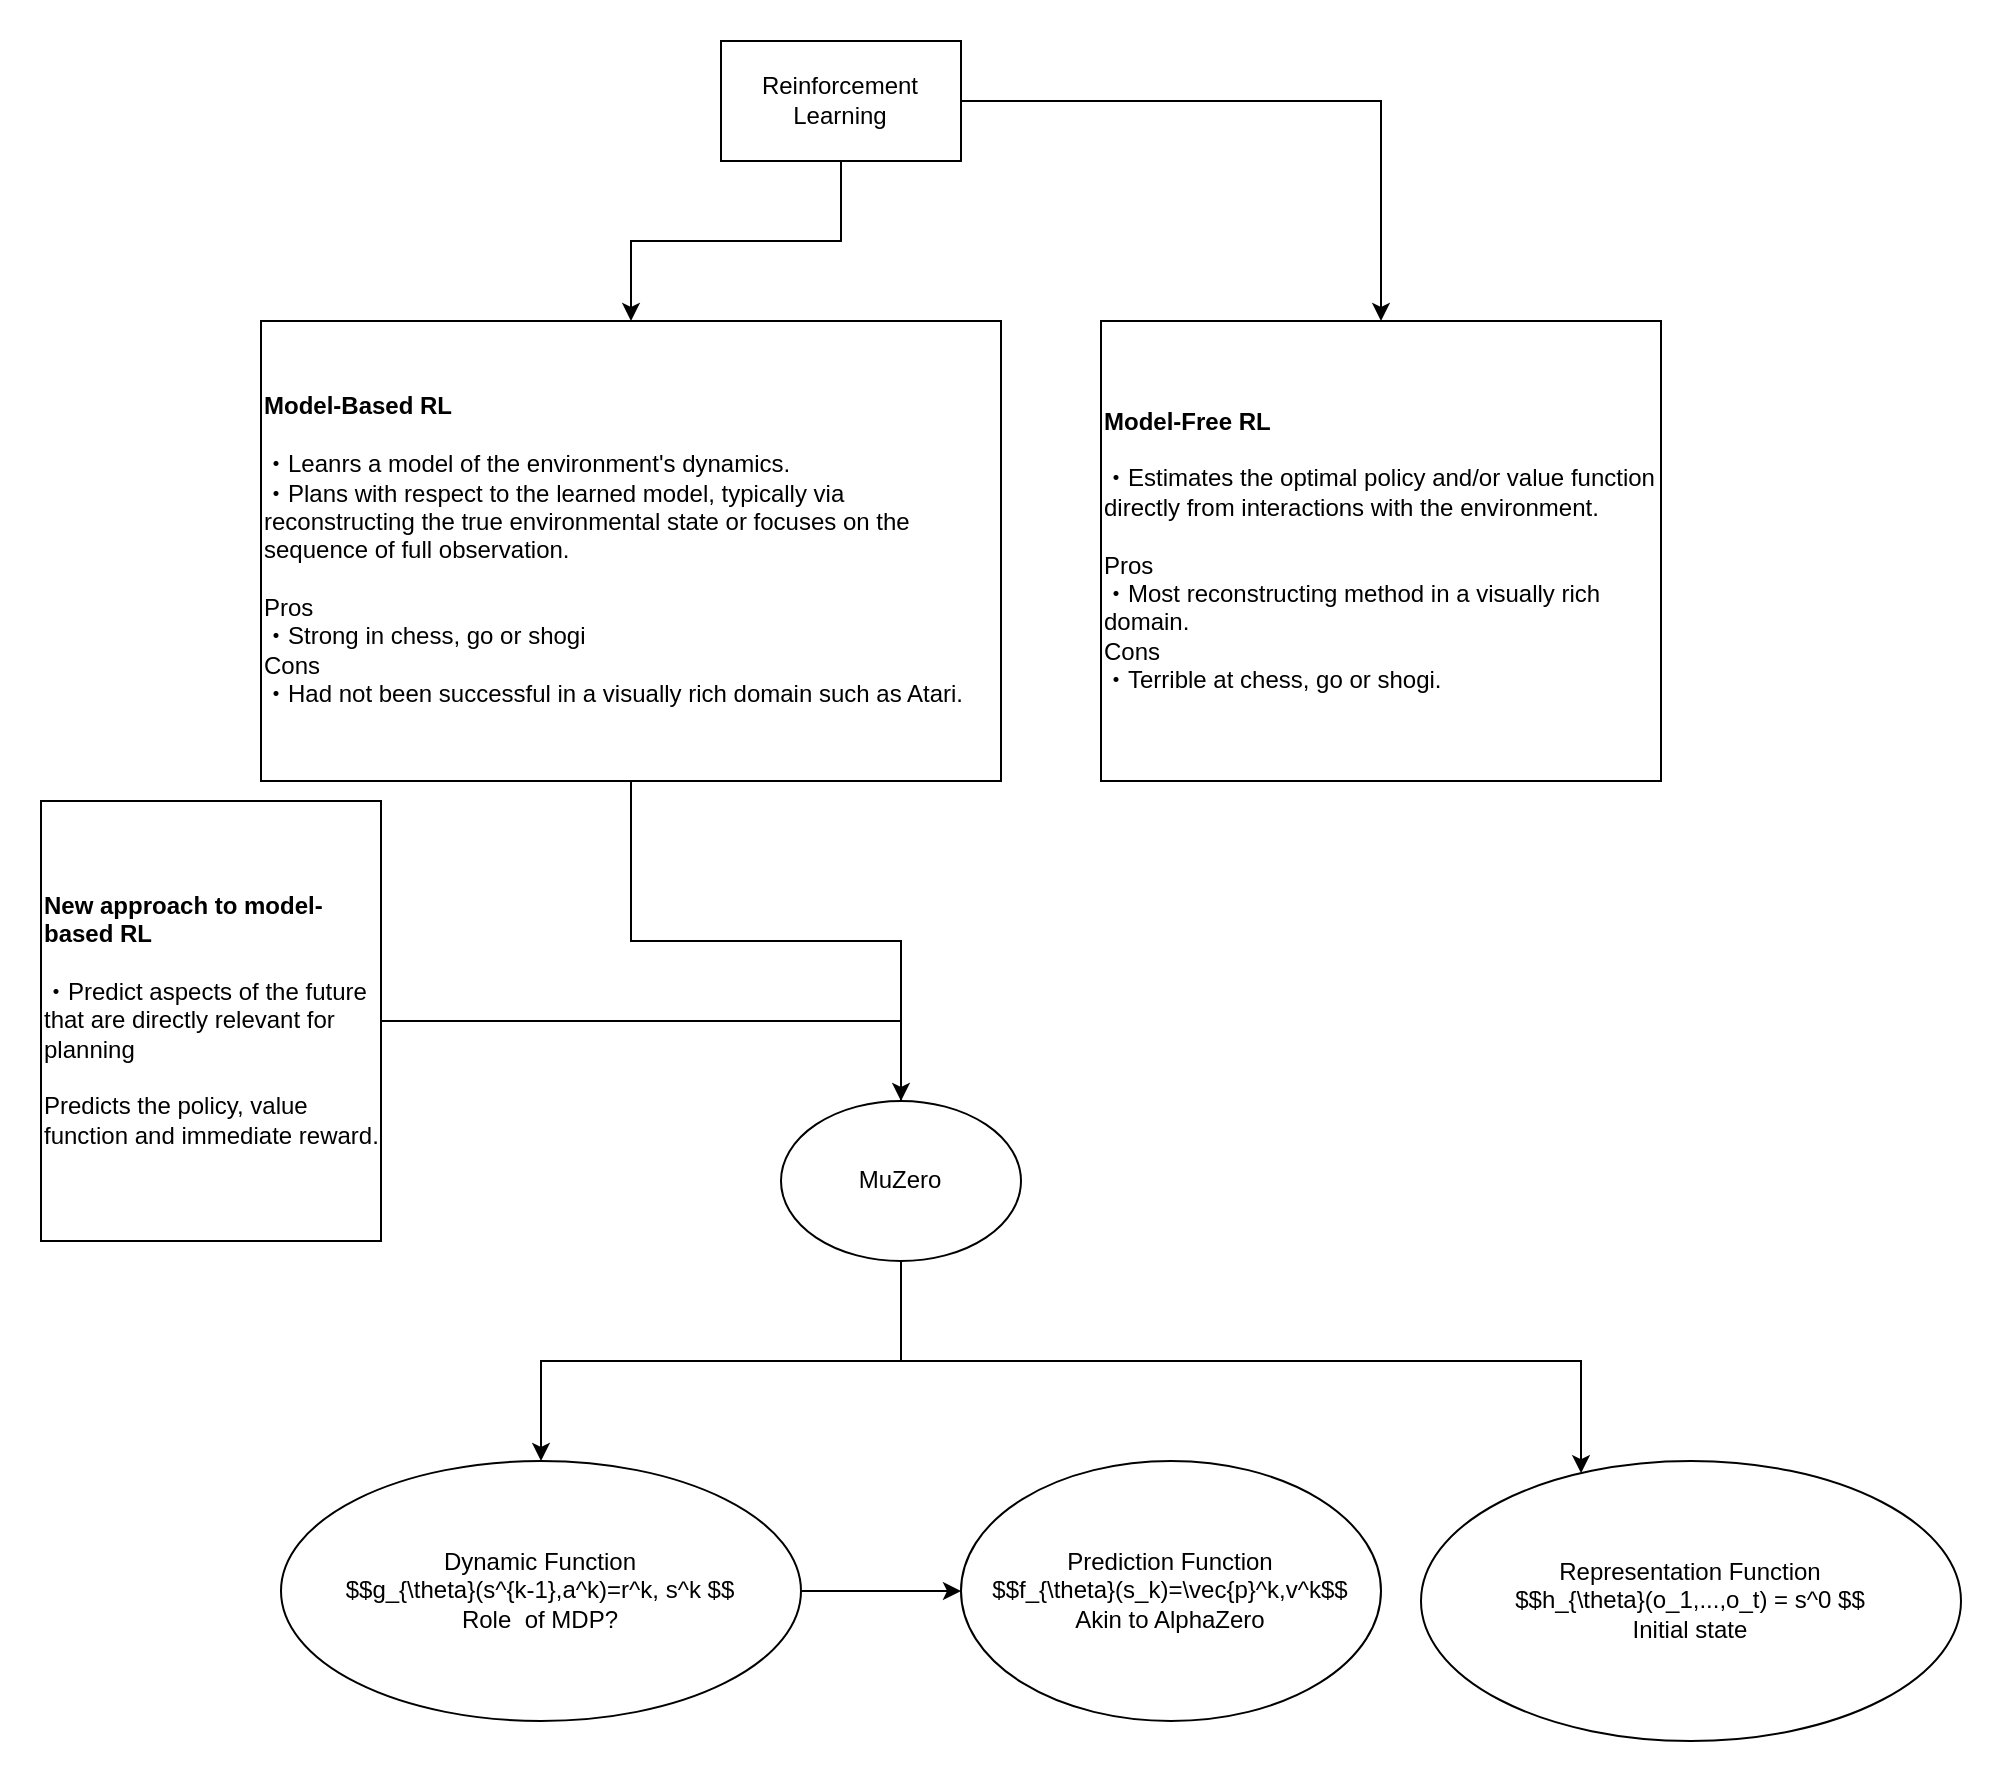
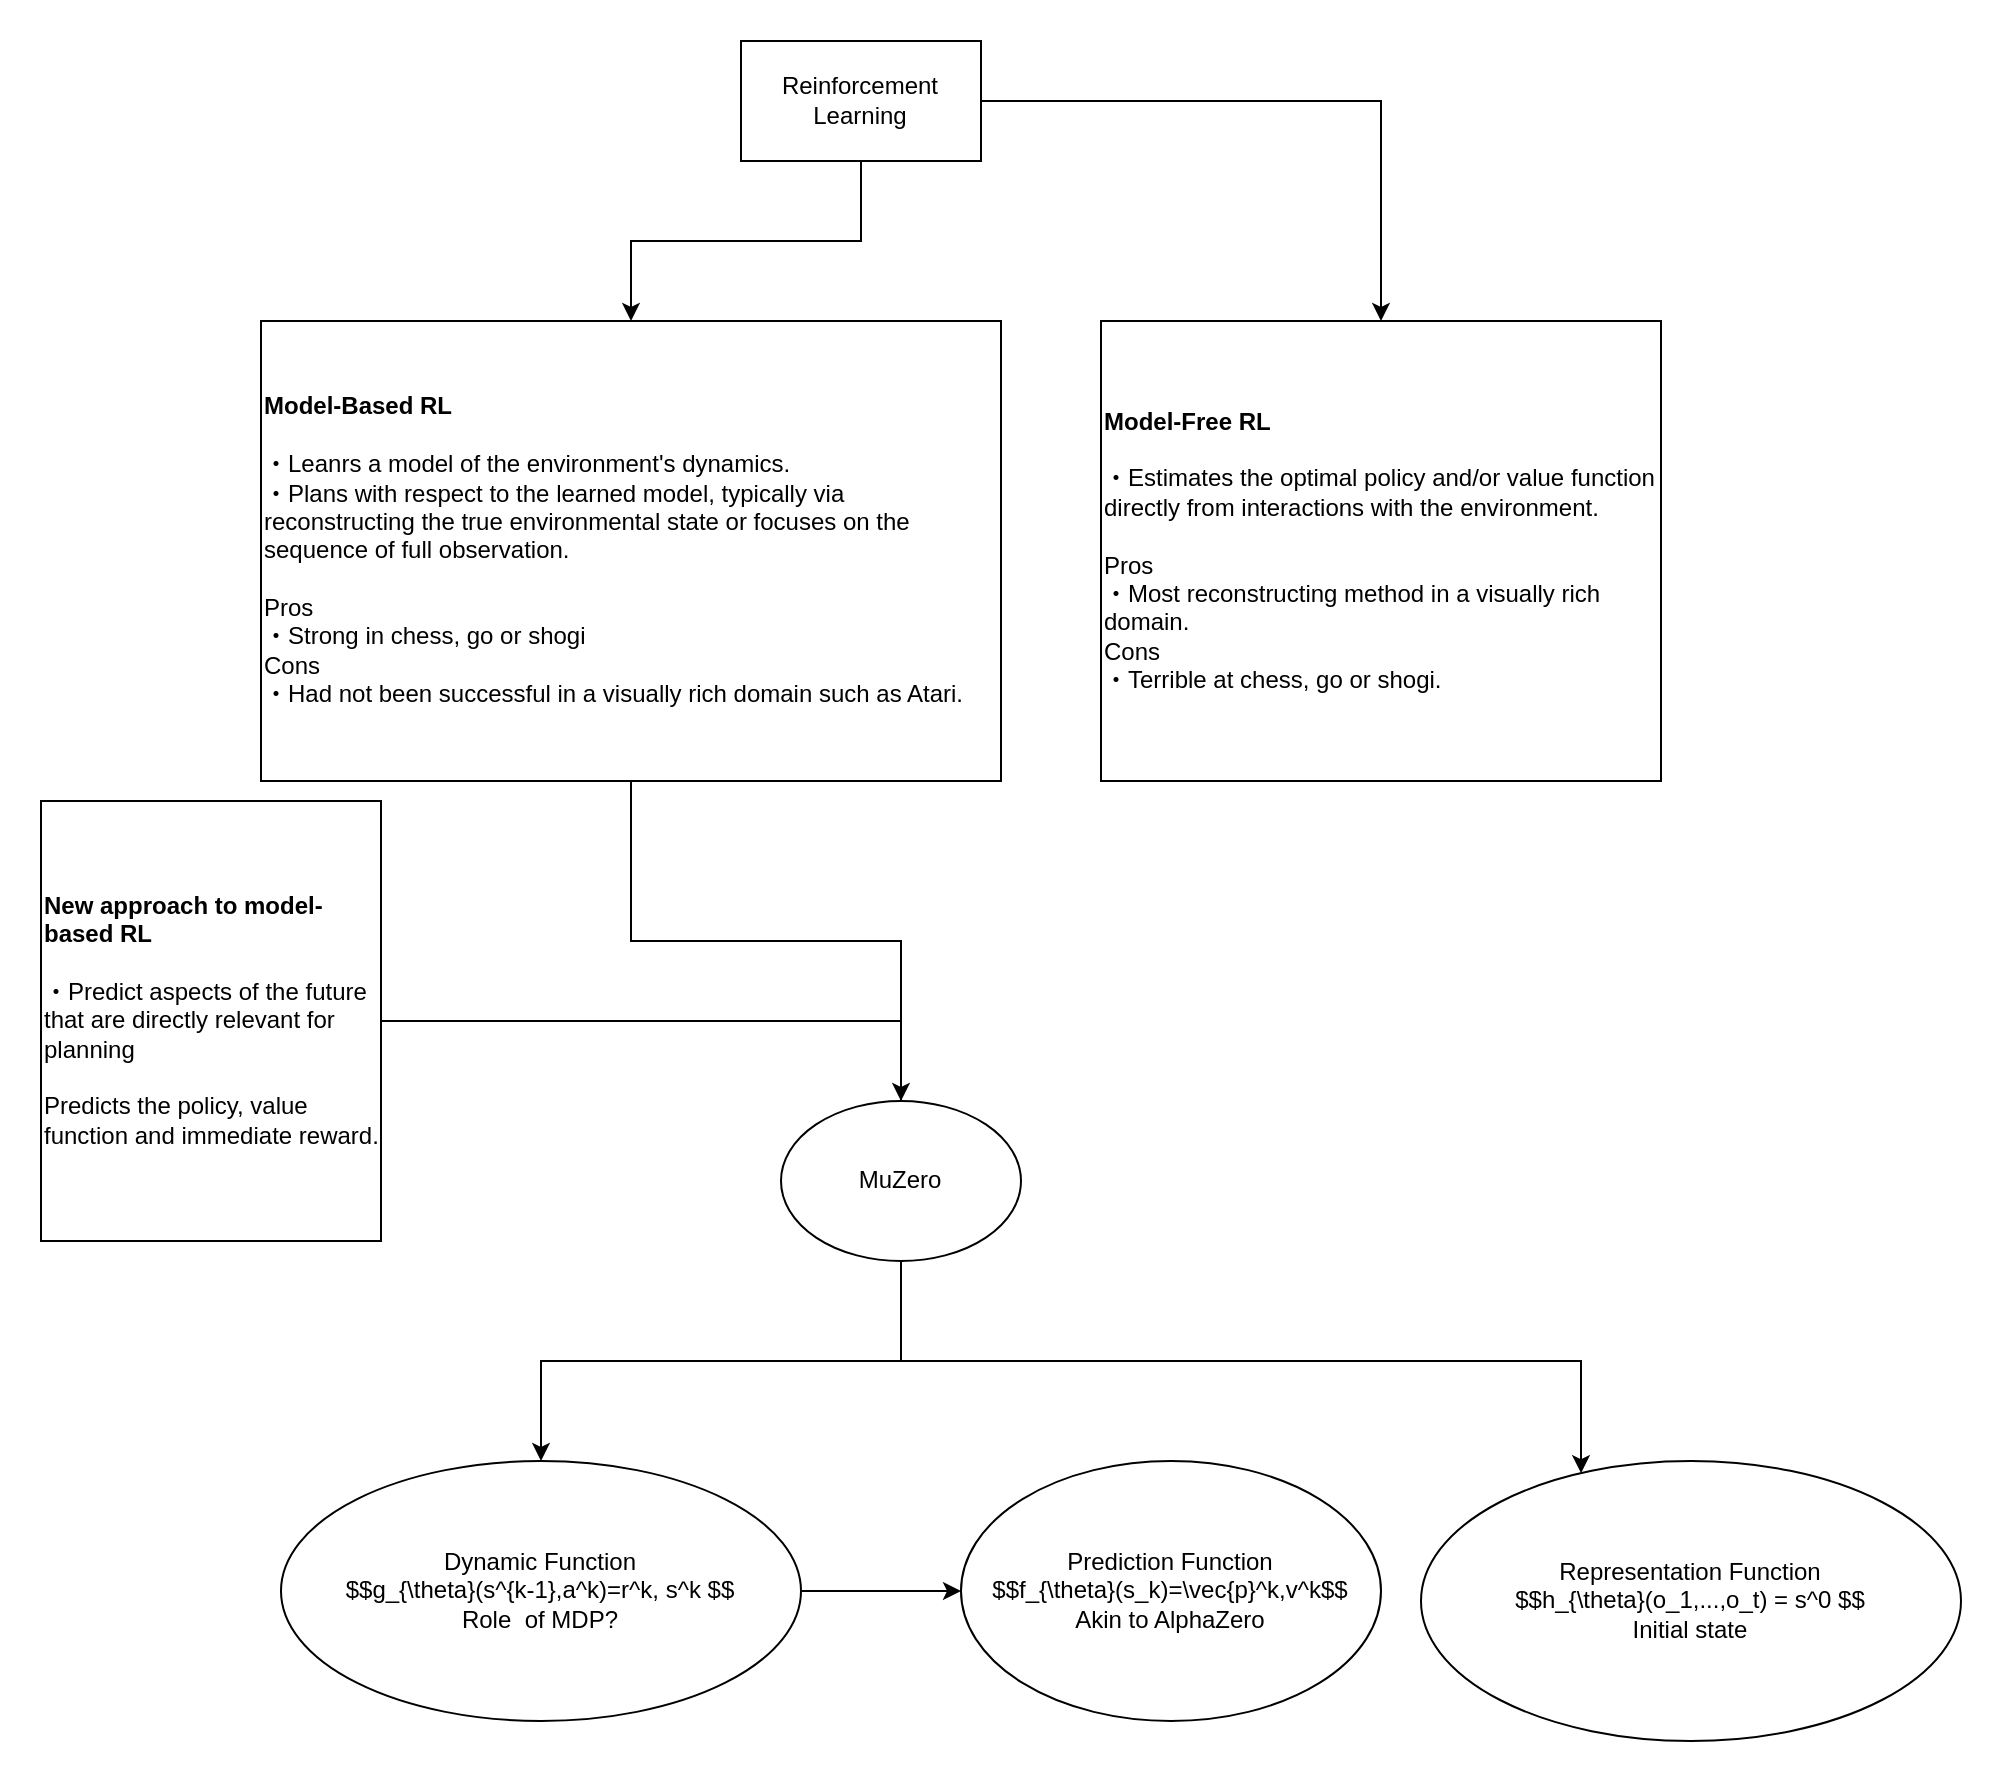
node "Reinforcement Learning": moved (841, 101) -> (861, 101)
